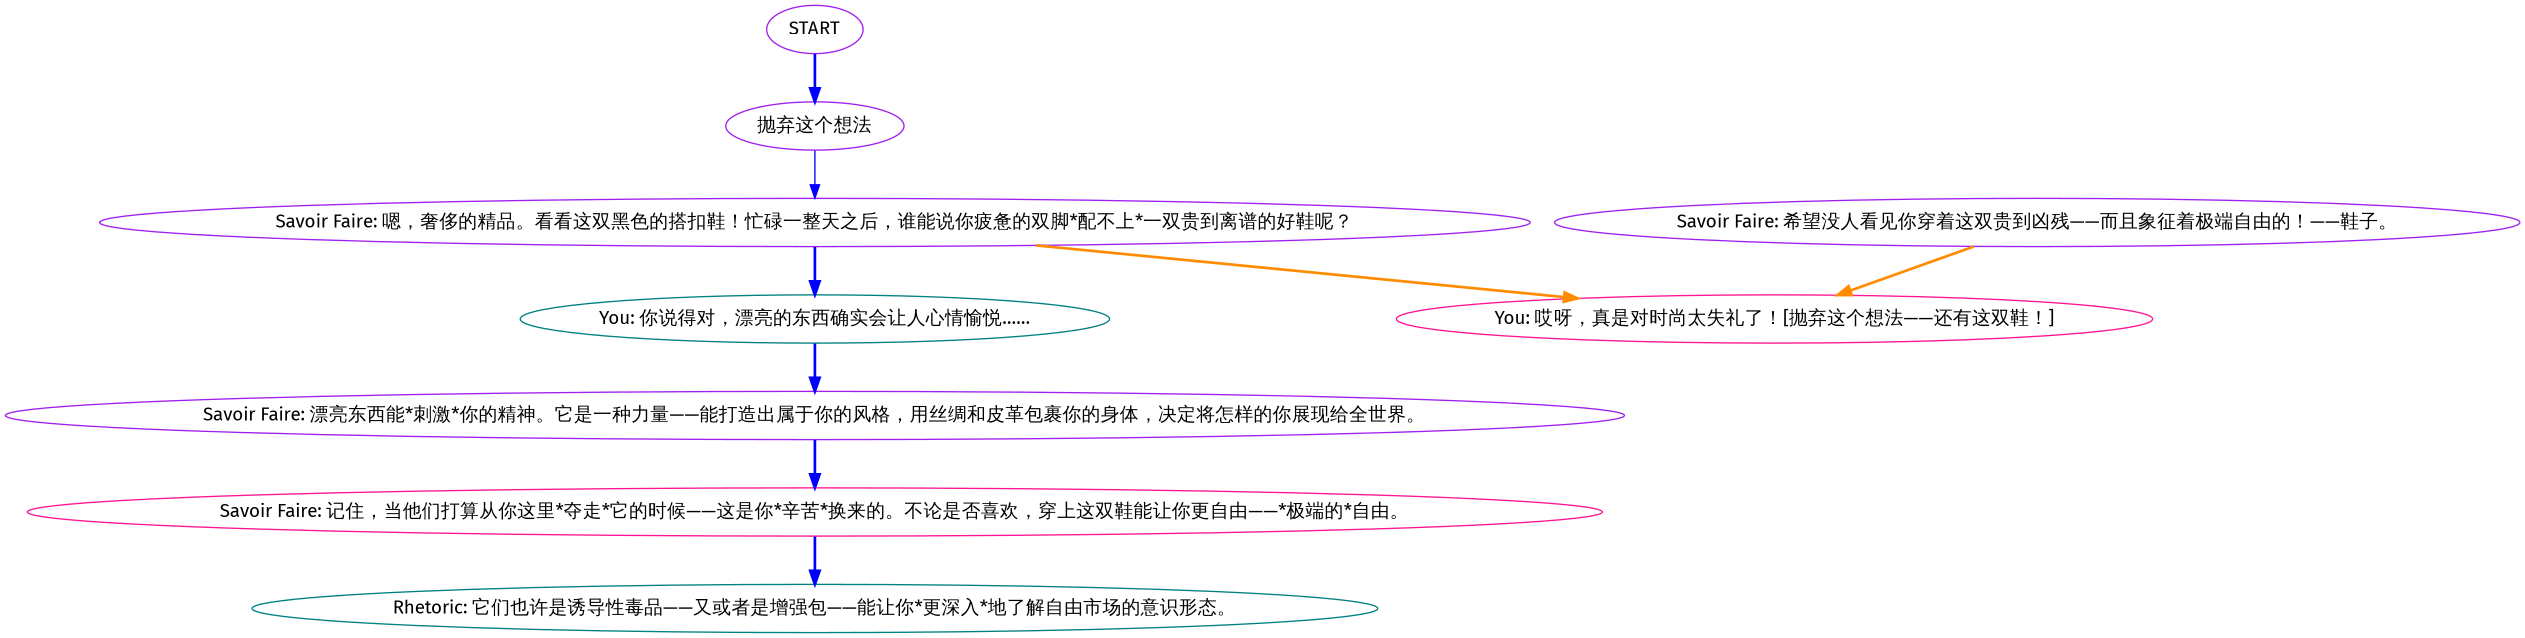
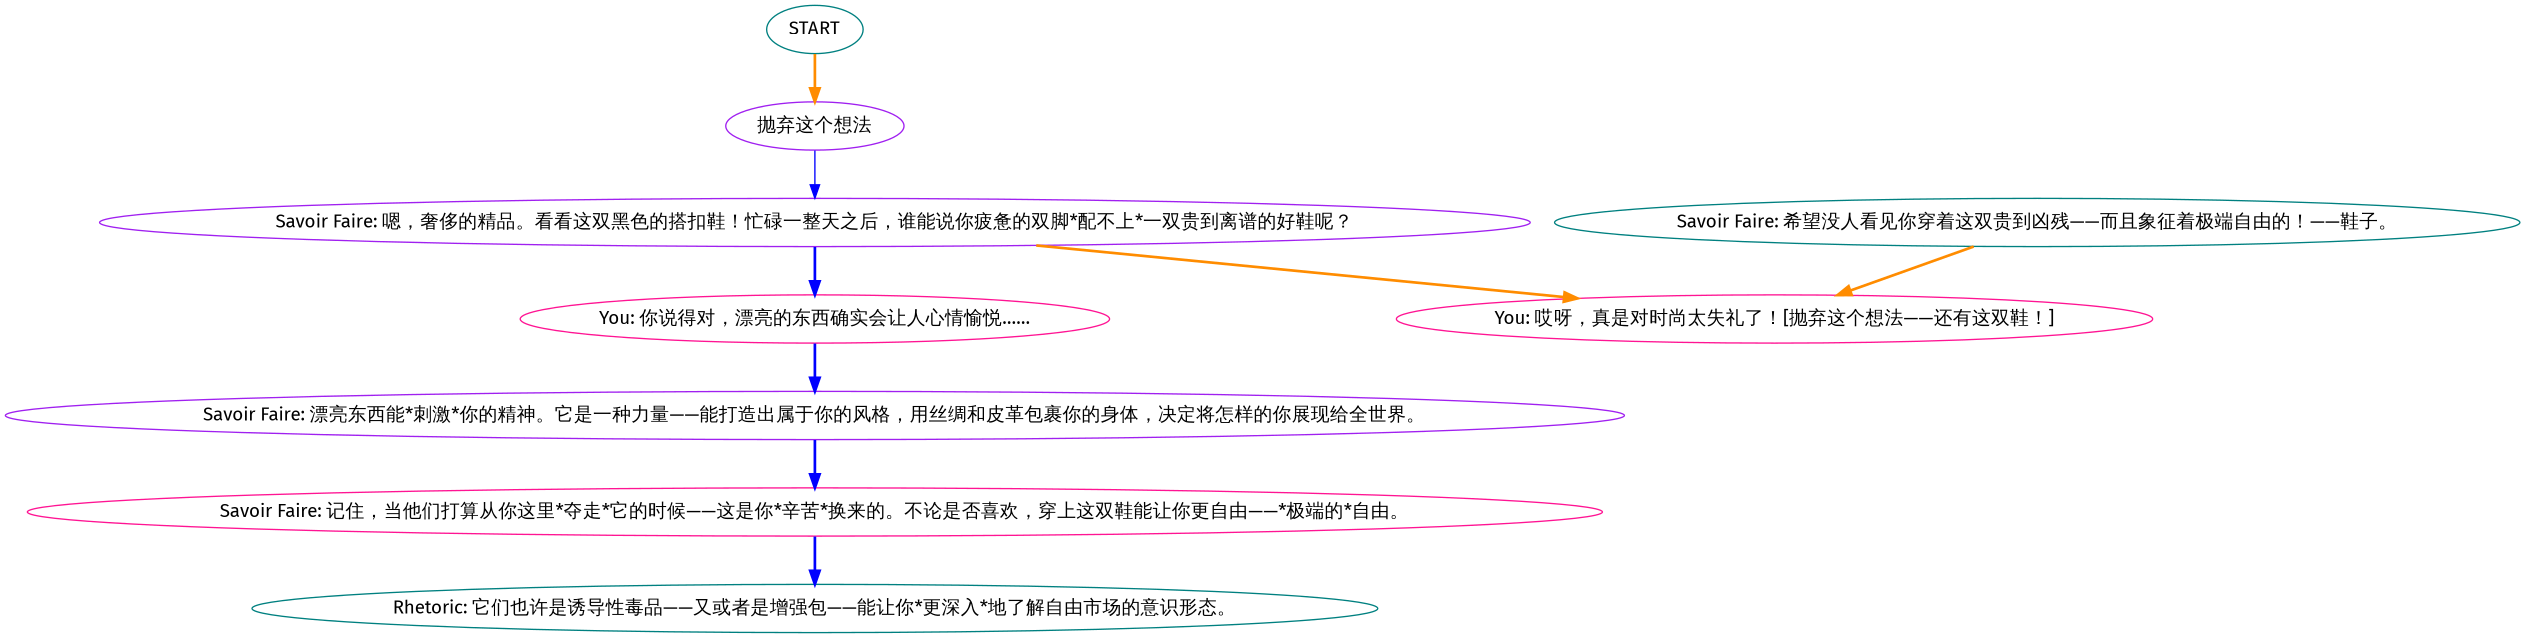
node "START": color purple -> teal
edge "START" -> "抛弃这个想法": color blue -> darkorange
node "Savoir Faire: 希望没人看见你穿着这双贵到凶残——而且象征着极端自由的！——鞋子。": color purple -> teal
node "You: 你说得对，漂亮的东西确实会让人心情愉悦……": color teal -> deeppink
